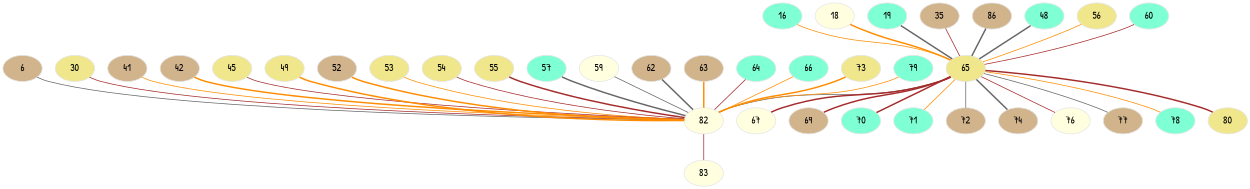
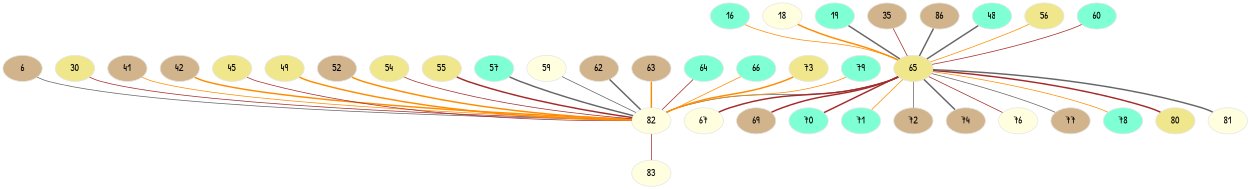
node "53": removed
node "81": added
